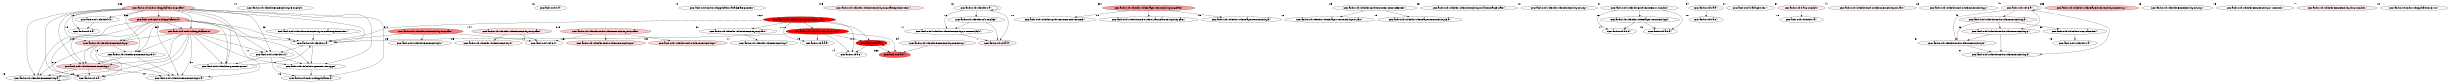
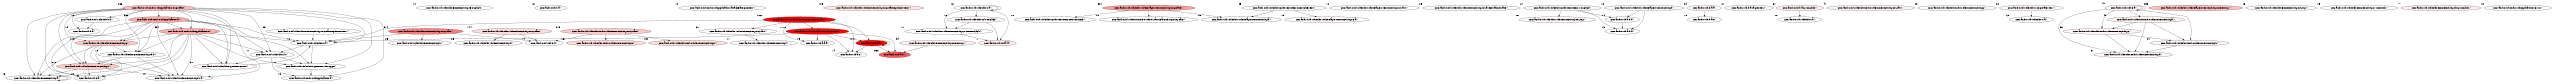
edge "com.androvid.videokit.GridMenuItem$1.onClick() 27" -> "com.androvid.videokit.VideoPlayerMenuActivity.f() 18": now "com.androvid.videokit.GridMenuItem$1.onClick() 27" -> "com.androvid.videokit.VideoListActivity.onStop() 18"
edge "com.androvid.videokit.GridMenuItem.onTouchEvent() 25" -> "com.androvid.videokit.VideoPlayerMenuActivity.onStart() 12": now "com.androvid.videokit.GridMenuItem.onTouchEvent() 25" -> "com.androvid.videokit.VideoPlayerMenuActivity.a() 15"
edge "com.androvid.a.b.d() 14" -> "com.androvid.a.b.a() 13": added
edge "com.androvid.videokit.AndrovidRunnerActivity.a() 45" -> "com.androvid.videokit.u.onCreateView() 30": now "com.androvid.videokit.AndrovidRunnerActivity.a() 45" -> "com.androvid.videokit.AndrovidRunnerActivity.d() 31"
